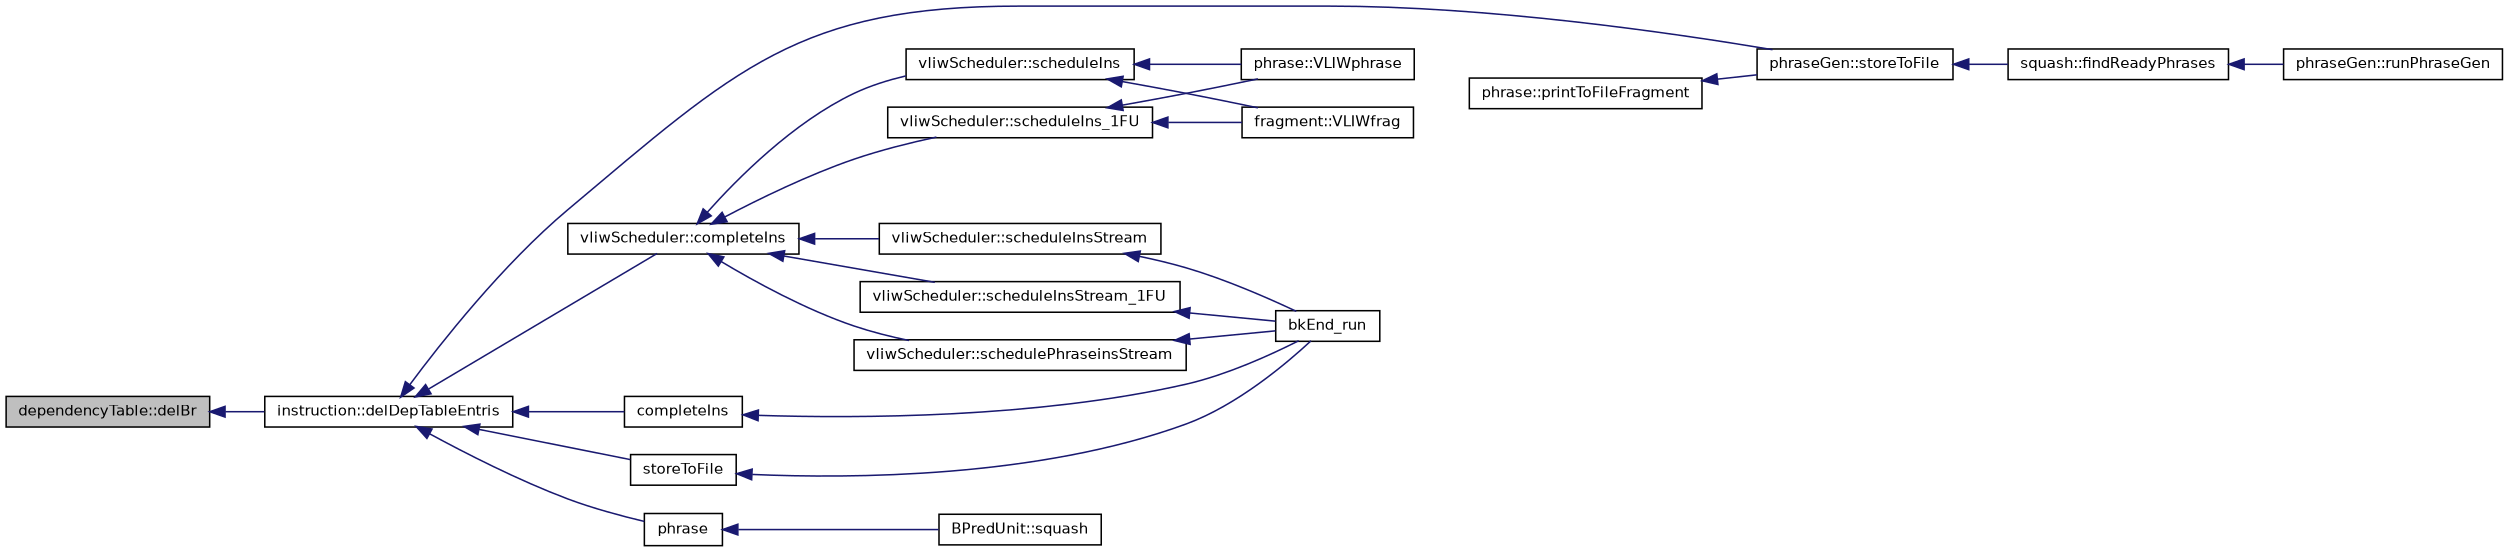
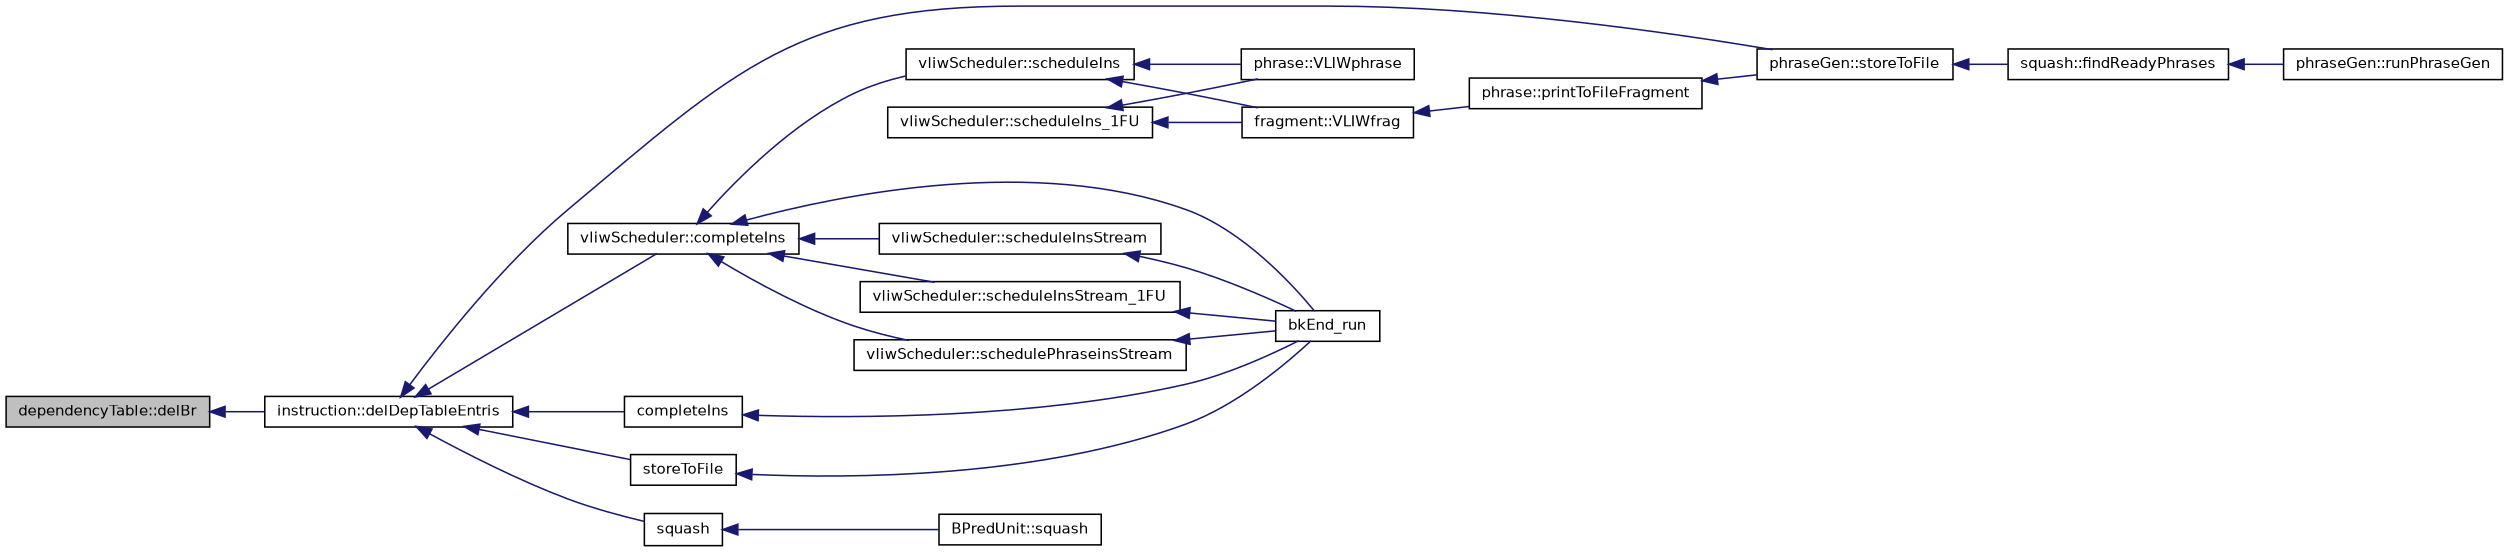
edge "phrase::printToFileFragment" -> "fragment::VLIWfrag": added
edge "vliwScheduler::scheduleIns_1FU" -> "vliwScheduler::completeIns": now "bkEnd_run" -> "vliwScheduler::completeIns"
node "phrase": label "phrase" -> "squash"
